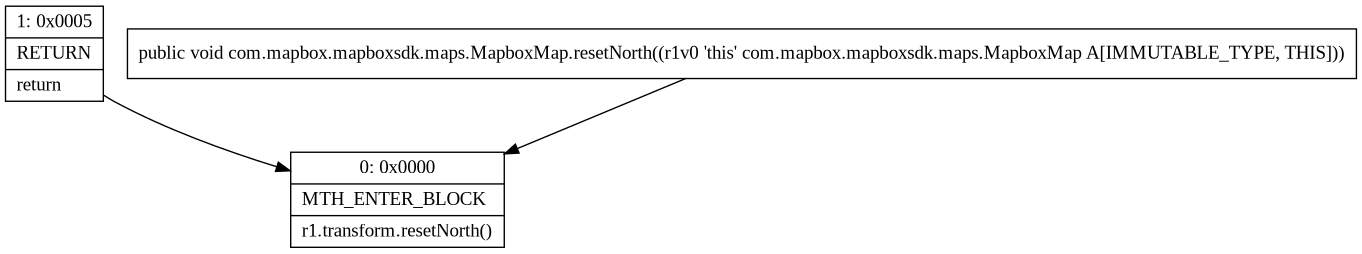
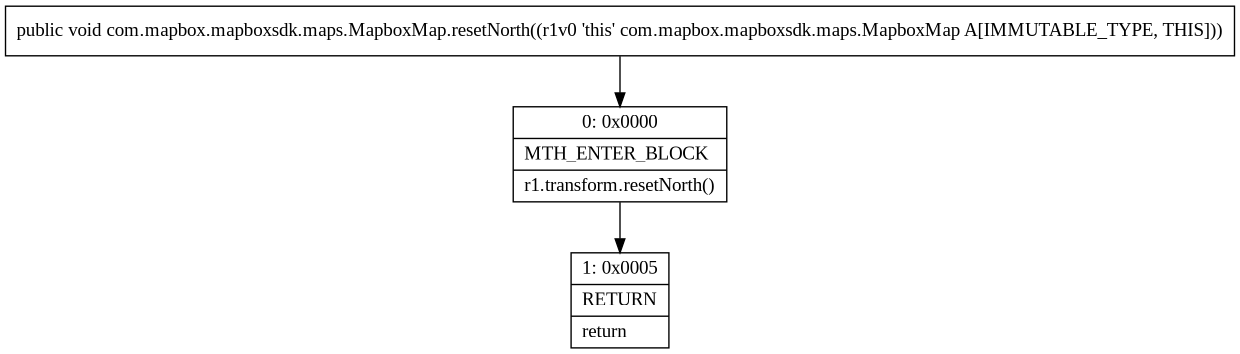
edge "1: 0x0005" -> "0: 0x0000": reversed
